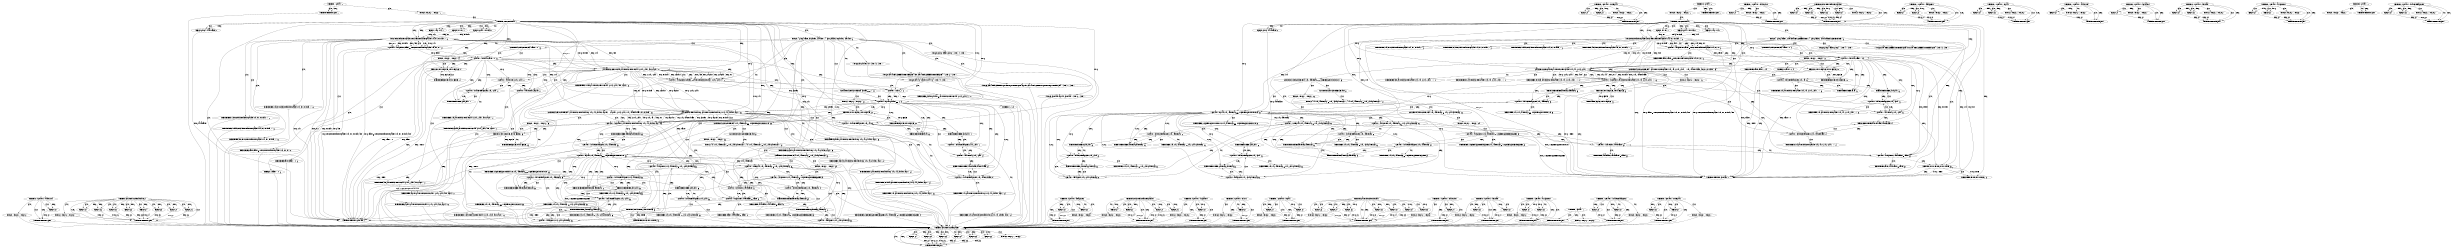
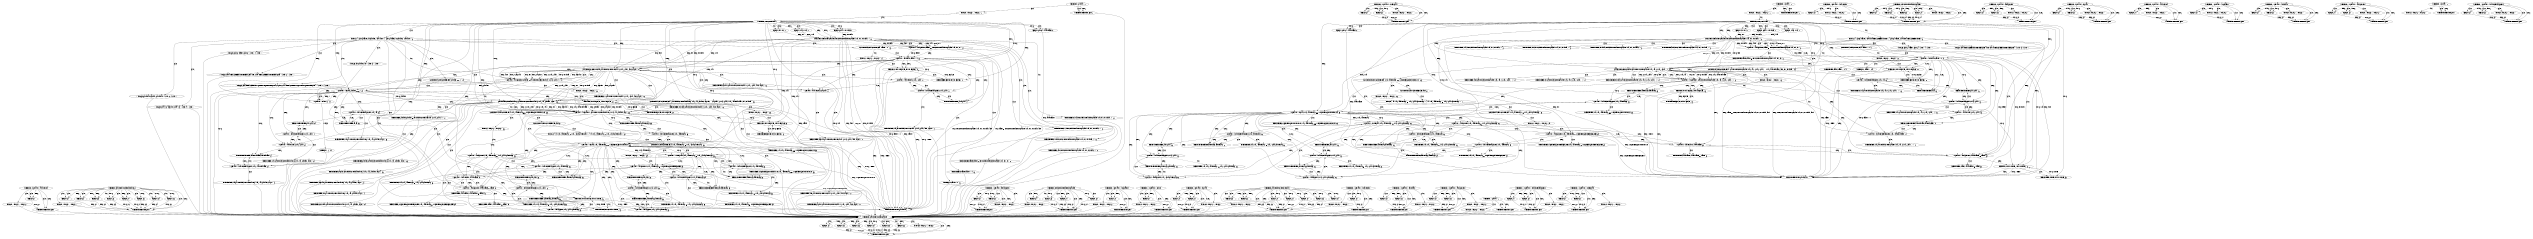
edge "<(LOCAL,char[13] cap_dst: char[13])<SUB>9</SUB>>" -> "(<operator>.minus,-1)": now "(<operator>.equals,pkt_len == -1)" -> "(<operator>.minus,-1)"
